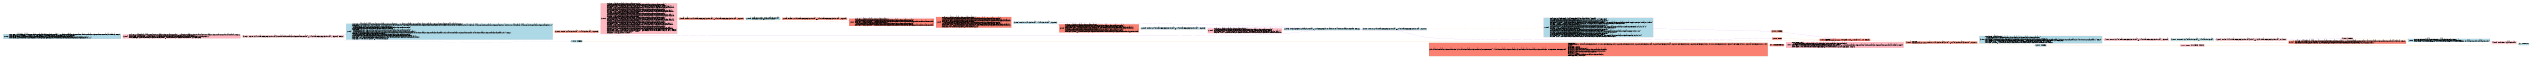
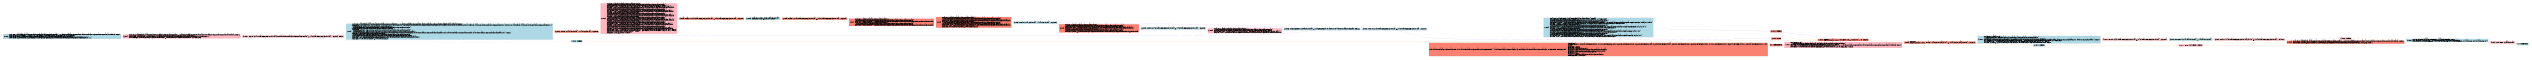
node "40: ?": text "MTH_EXIT_NOT" -> "MTH_EXIT_BLOCK"
node "39: ?": text "VIRTUAL_ENTER_BLOCK" -> "MTH_ENTER_BLOCK"
